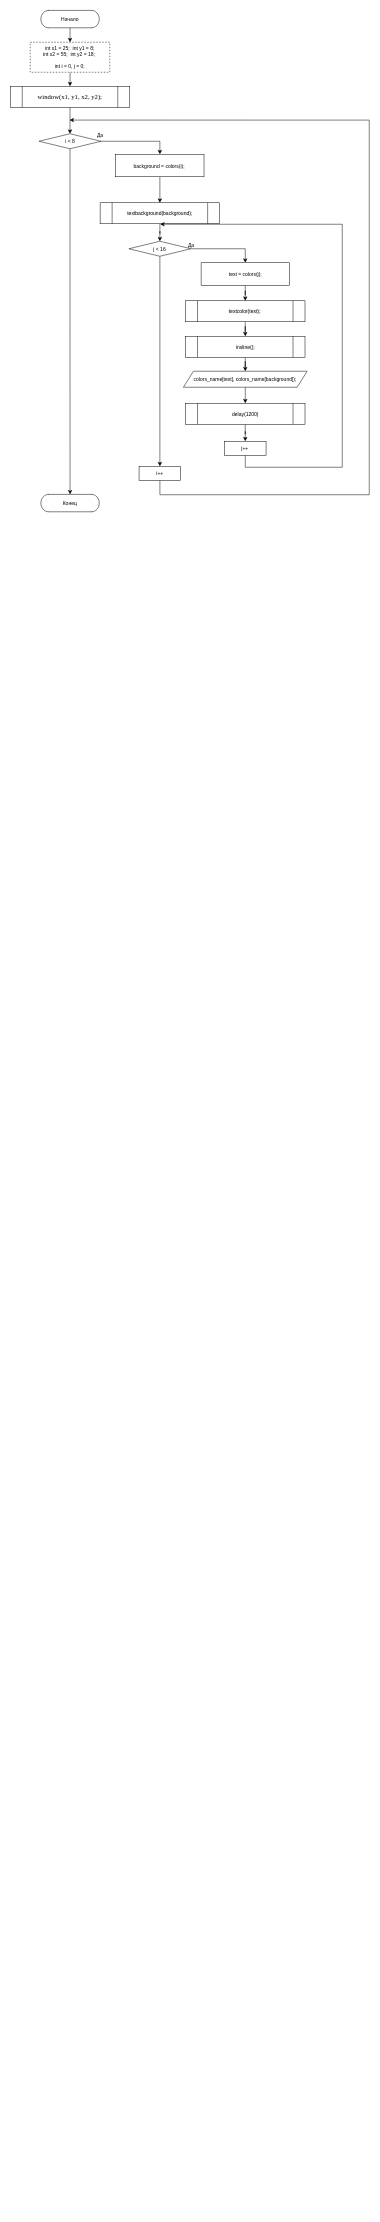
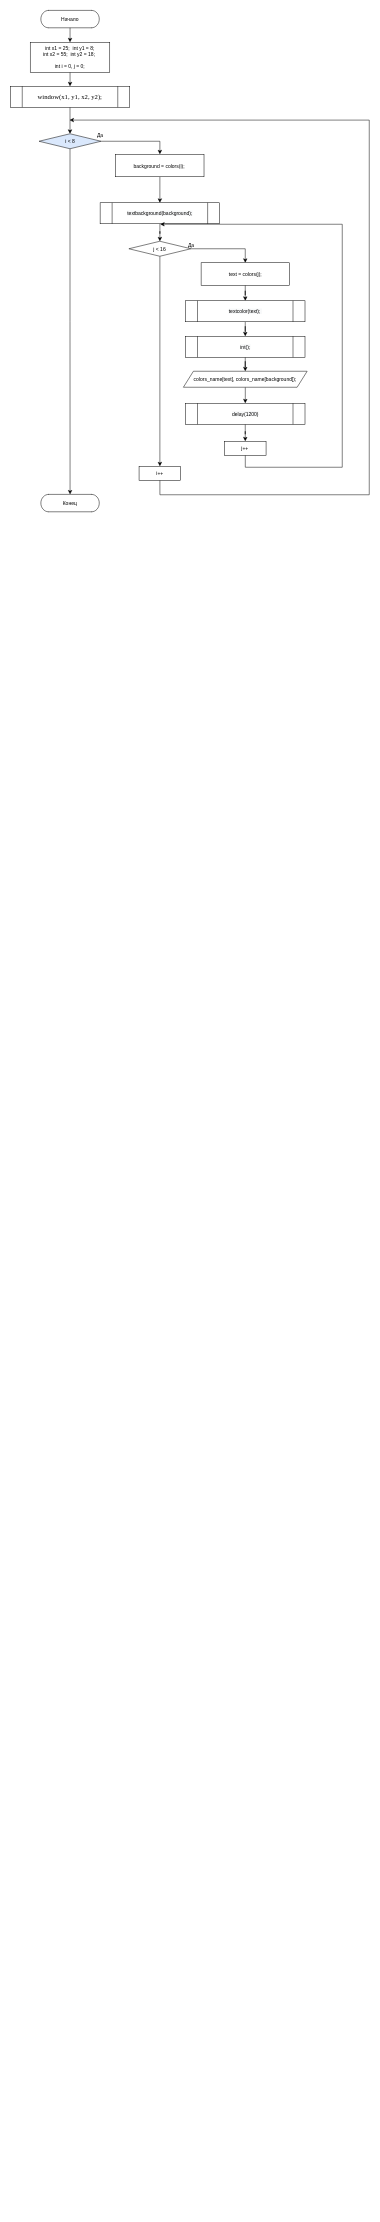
node "int x1 = 25; int y1 = 8; int x2 = 55; int y2 = 18; int i = 0, j = 0;": style dashed -> solid
node "i < 8": fillcolor #ffffff -> #dae8fc
node "insline();": label "insline();" -> "int();"
